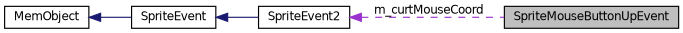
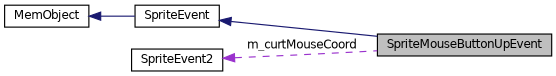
edge "SpriteEvent2" -> "SpriteEvent": now "SpriteMouseButtonUpEvent" -> "SpriteEvent"
